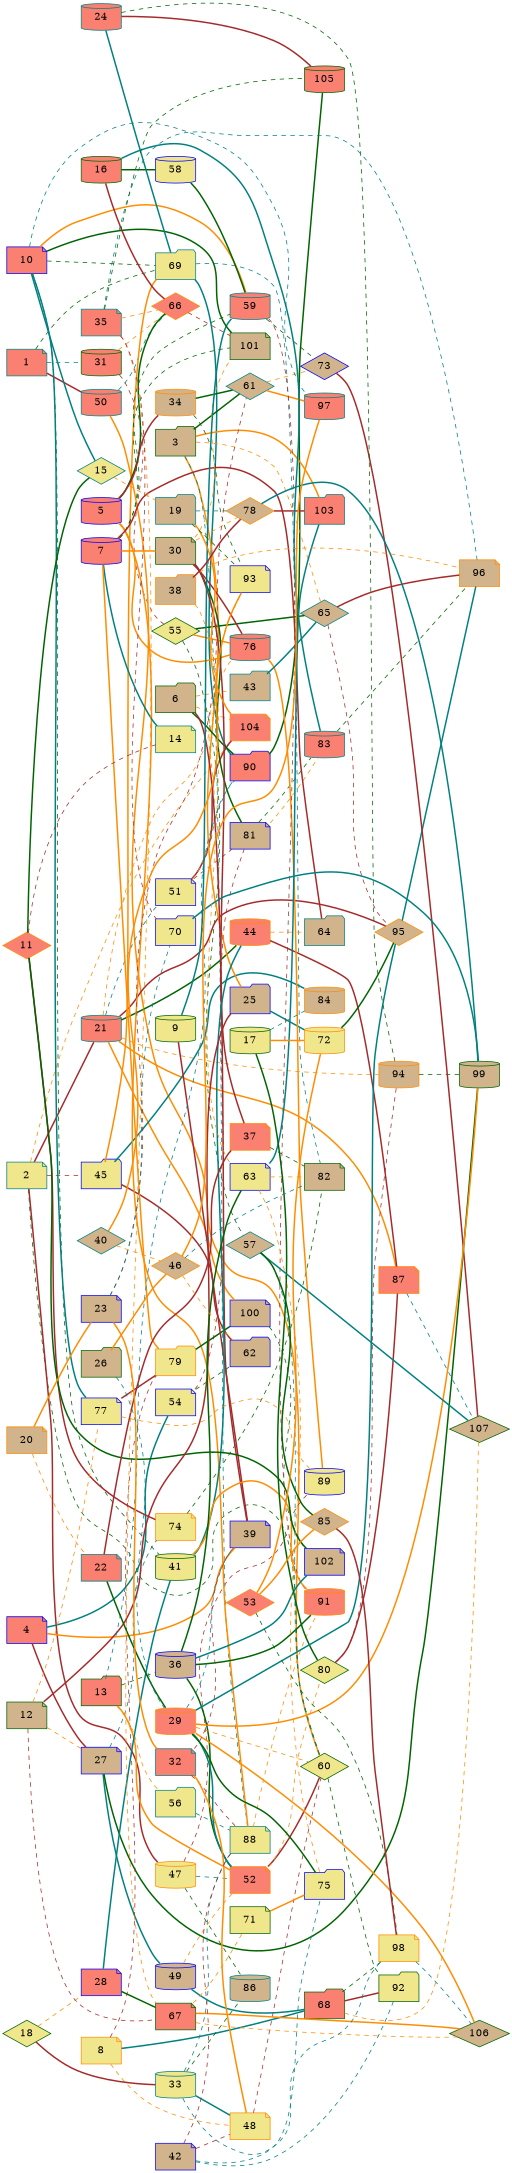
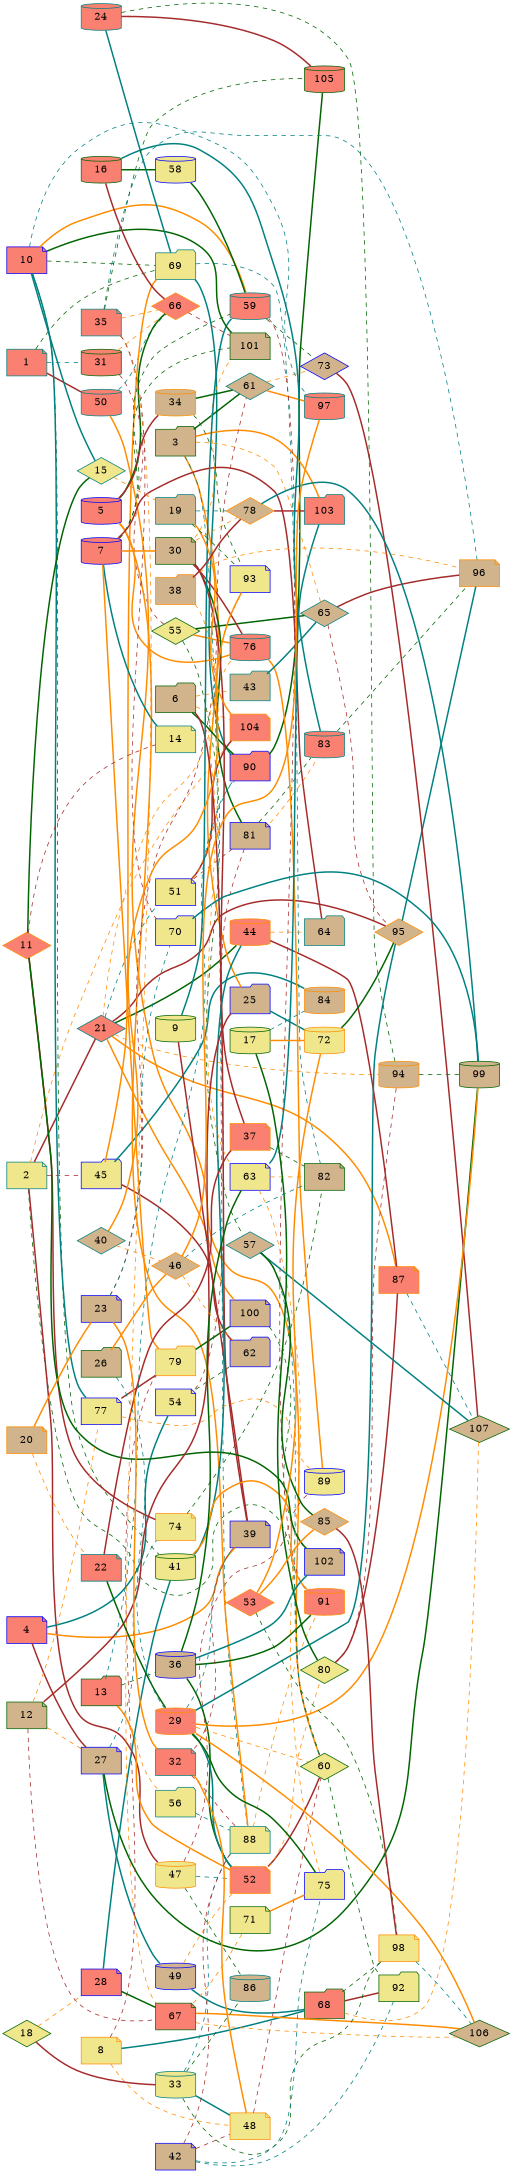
node "21": shape cylinder -> diamond
edge "98" -- "33": color teal -> darkgreen
